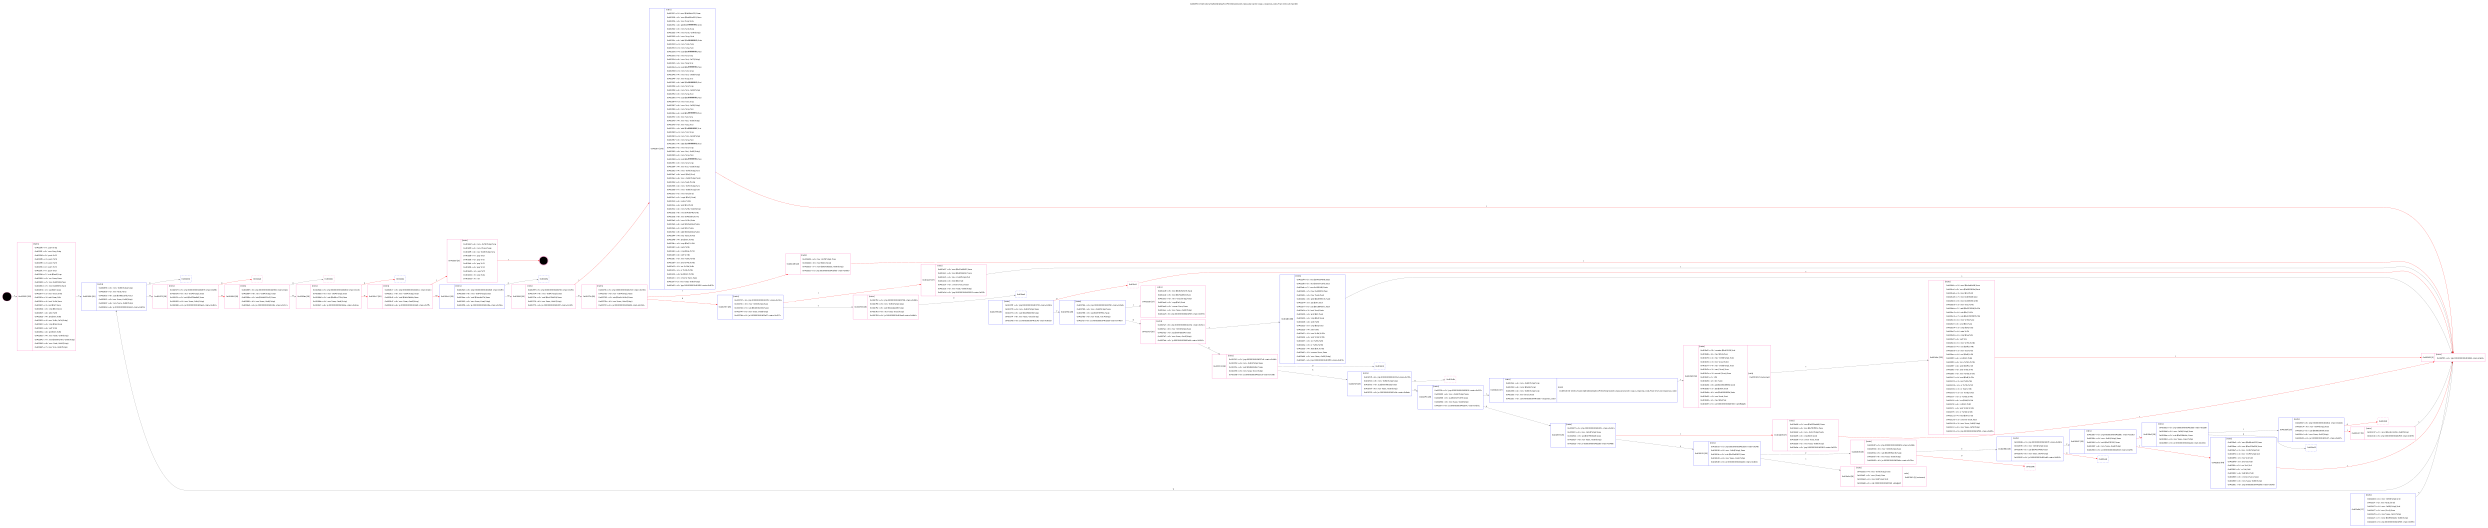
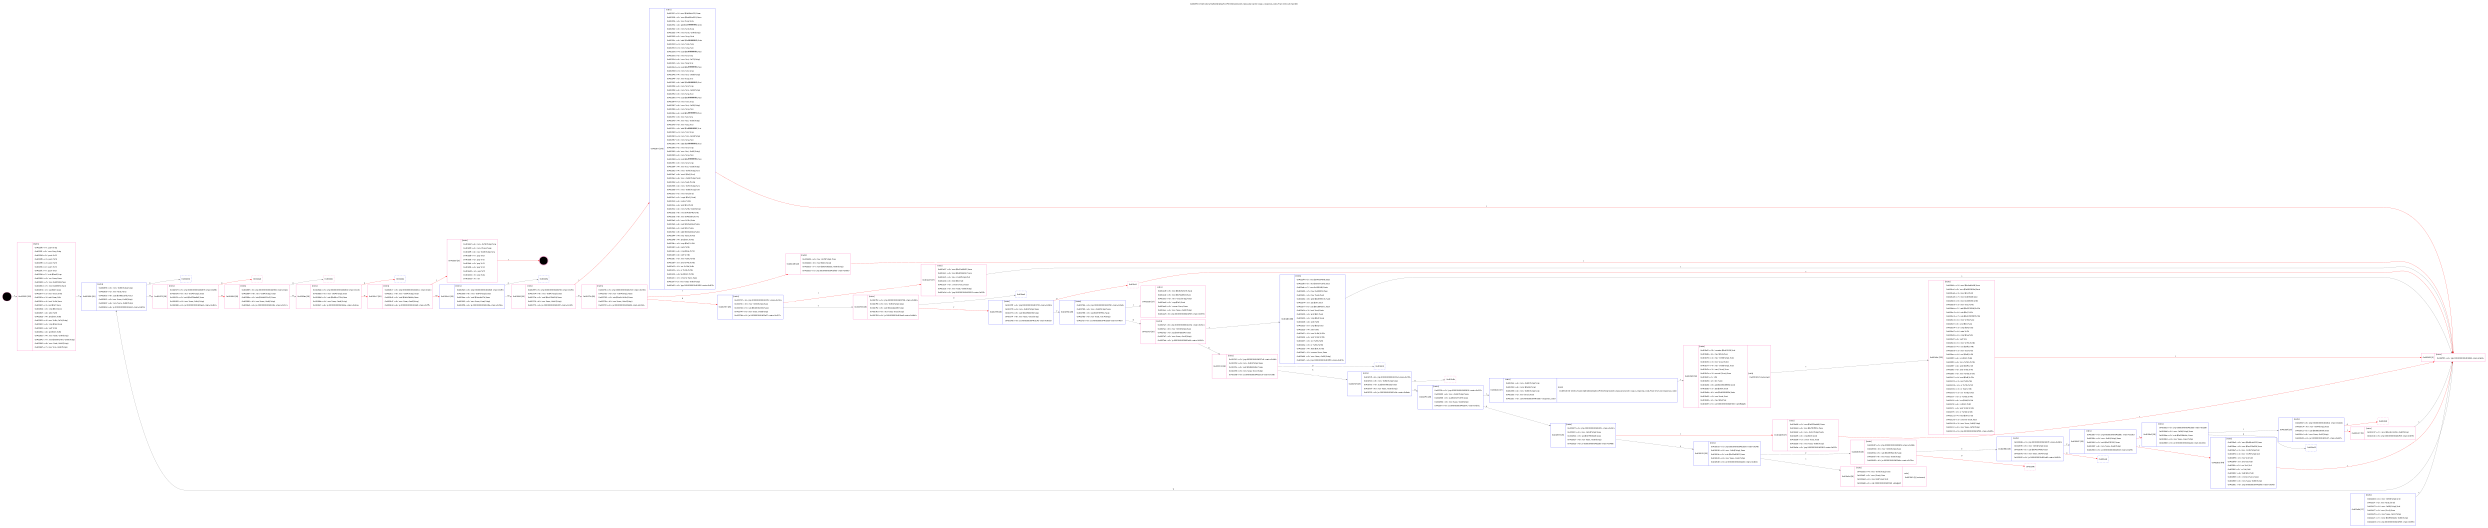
edge "0x402753 [28]" -> "0x40276f [28]": added, label "7"
